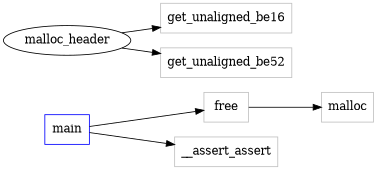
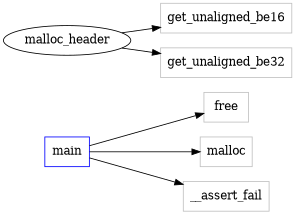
node "get_unaligned_be52": label "get_unaligned_be52" -> "get_unaligned_be32"
edge "free" -> "malloc": now "main" -> "malloc"
node "__assert_assert": label "__assert_assert" -> "__assert_fail"
